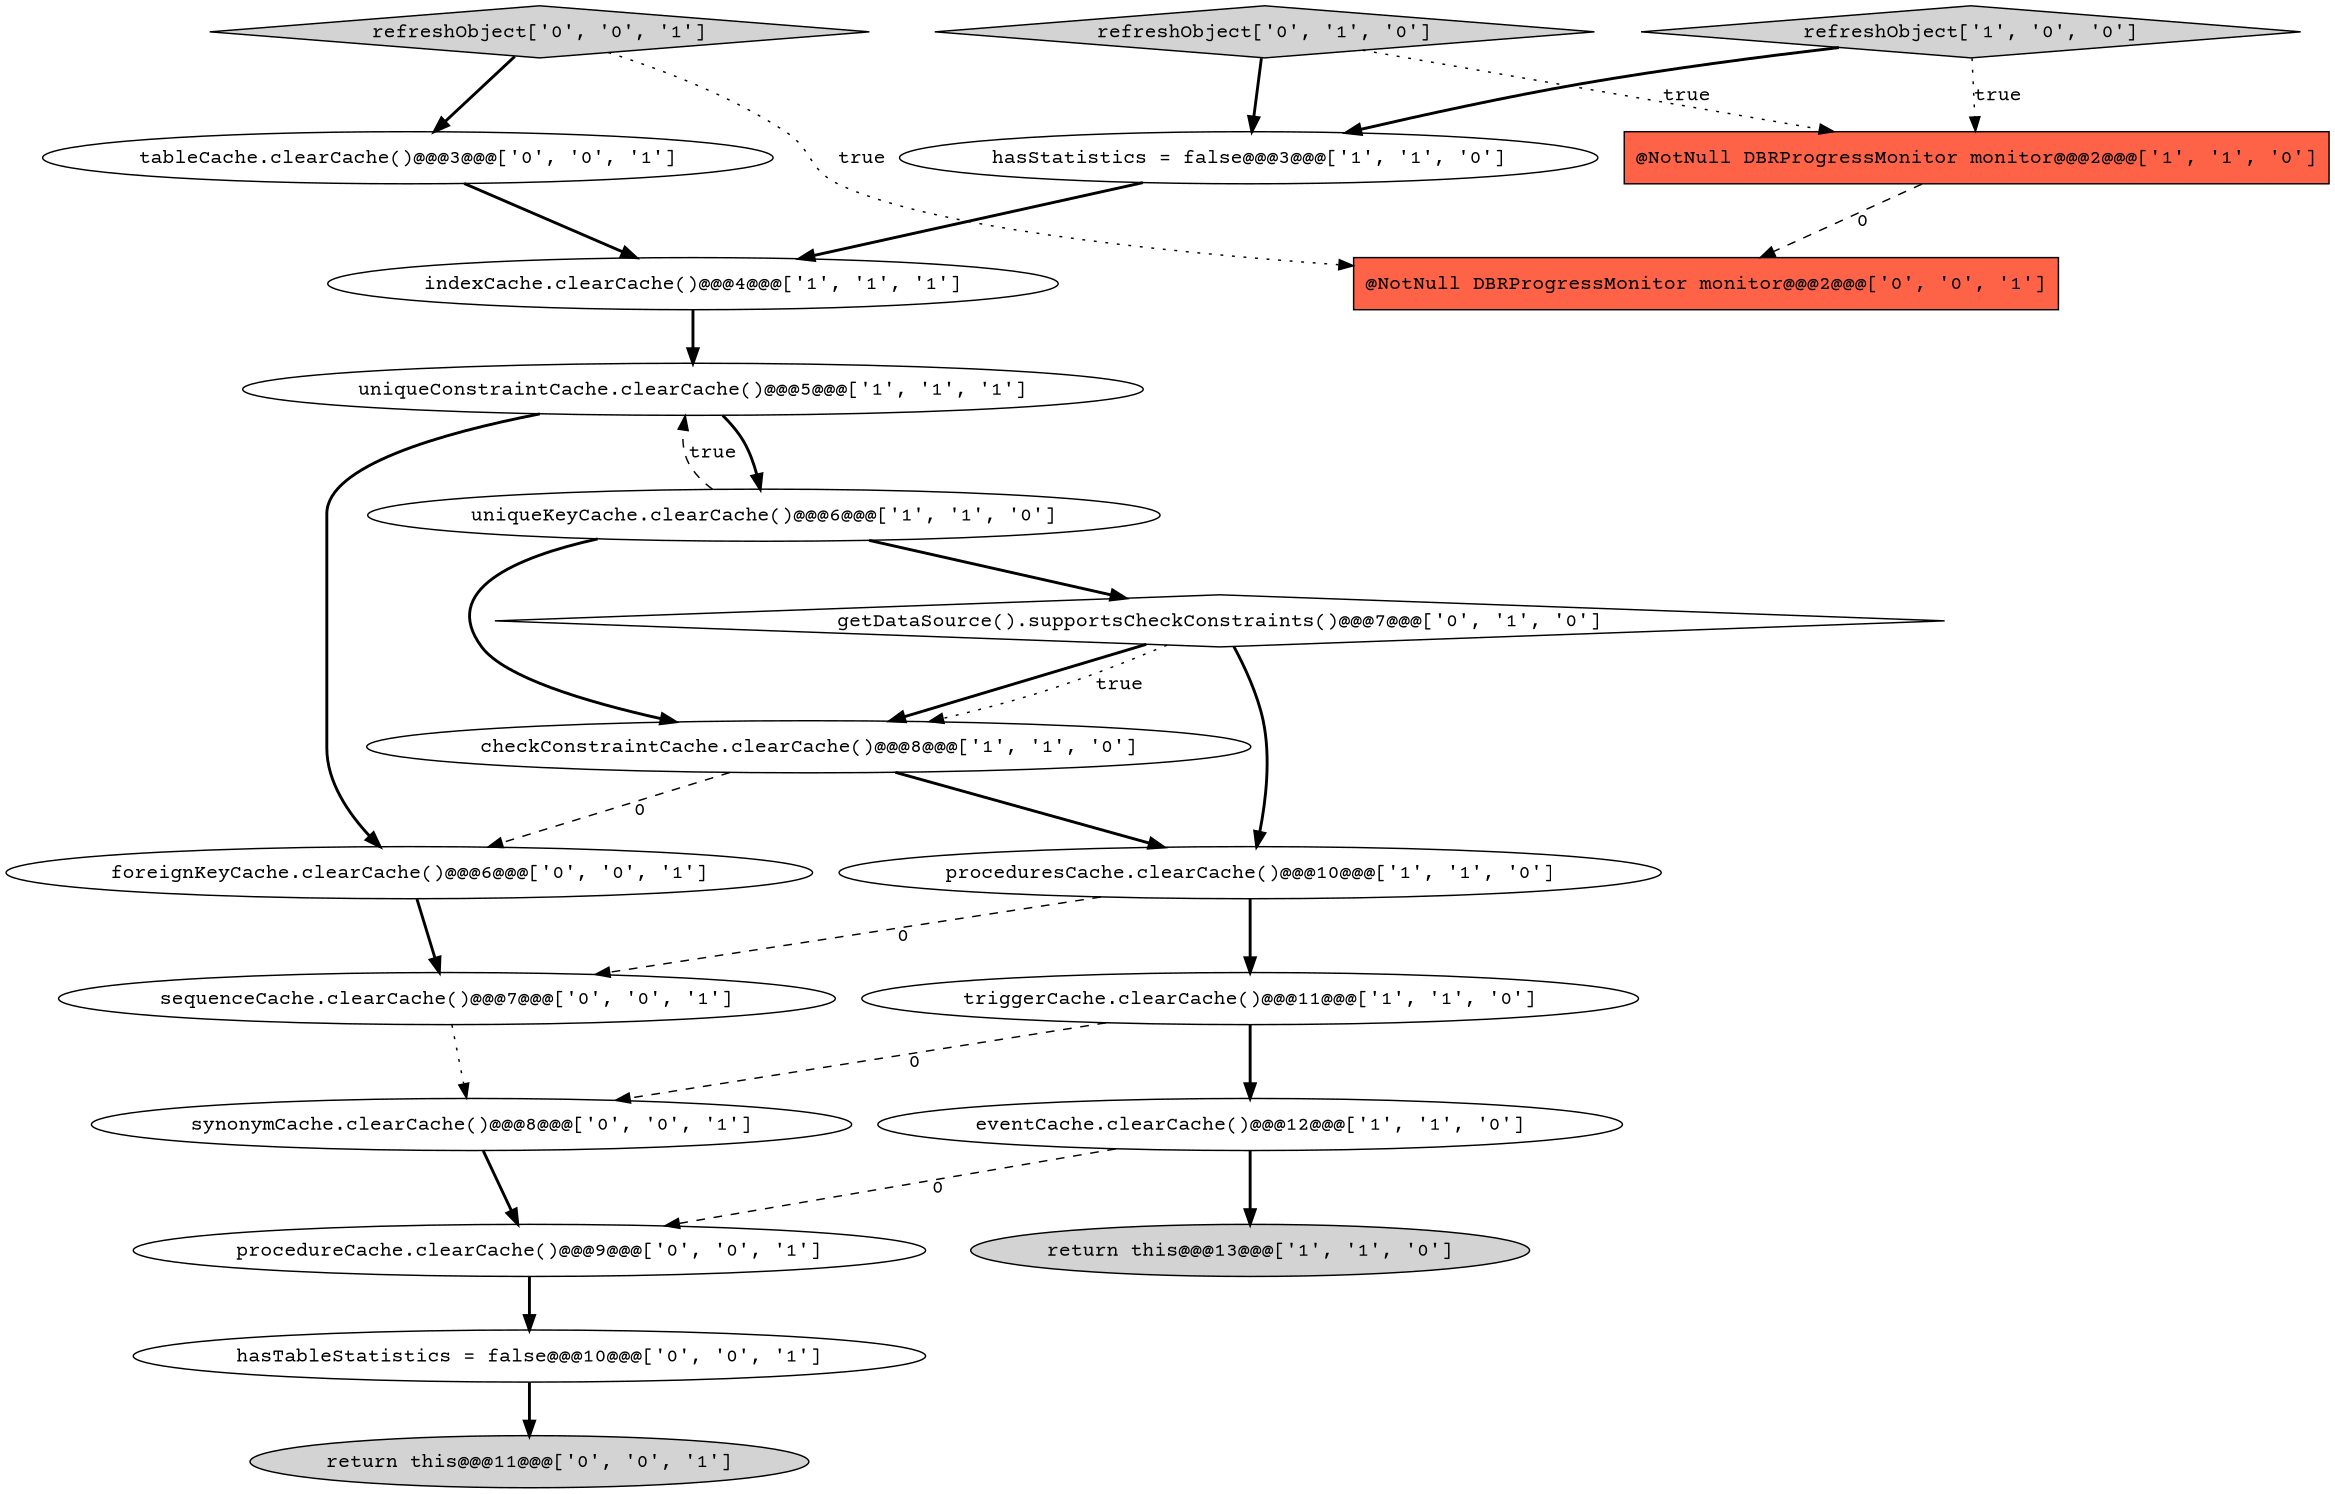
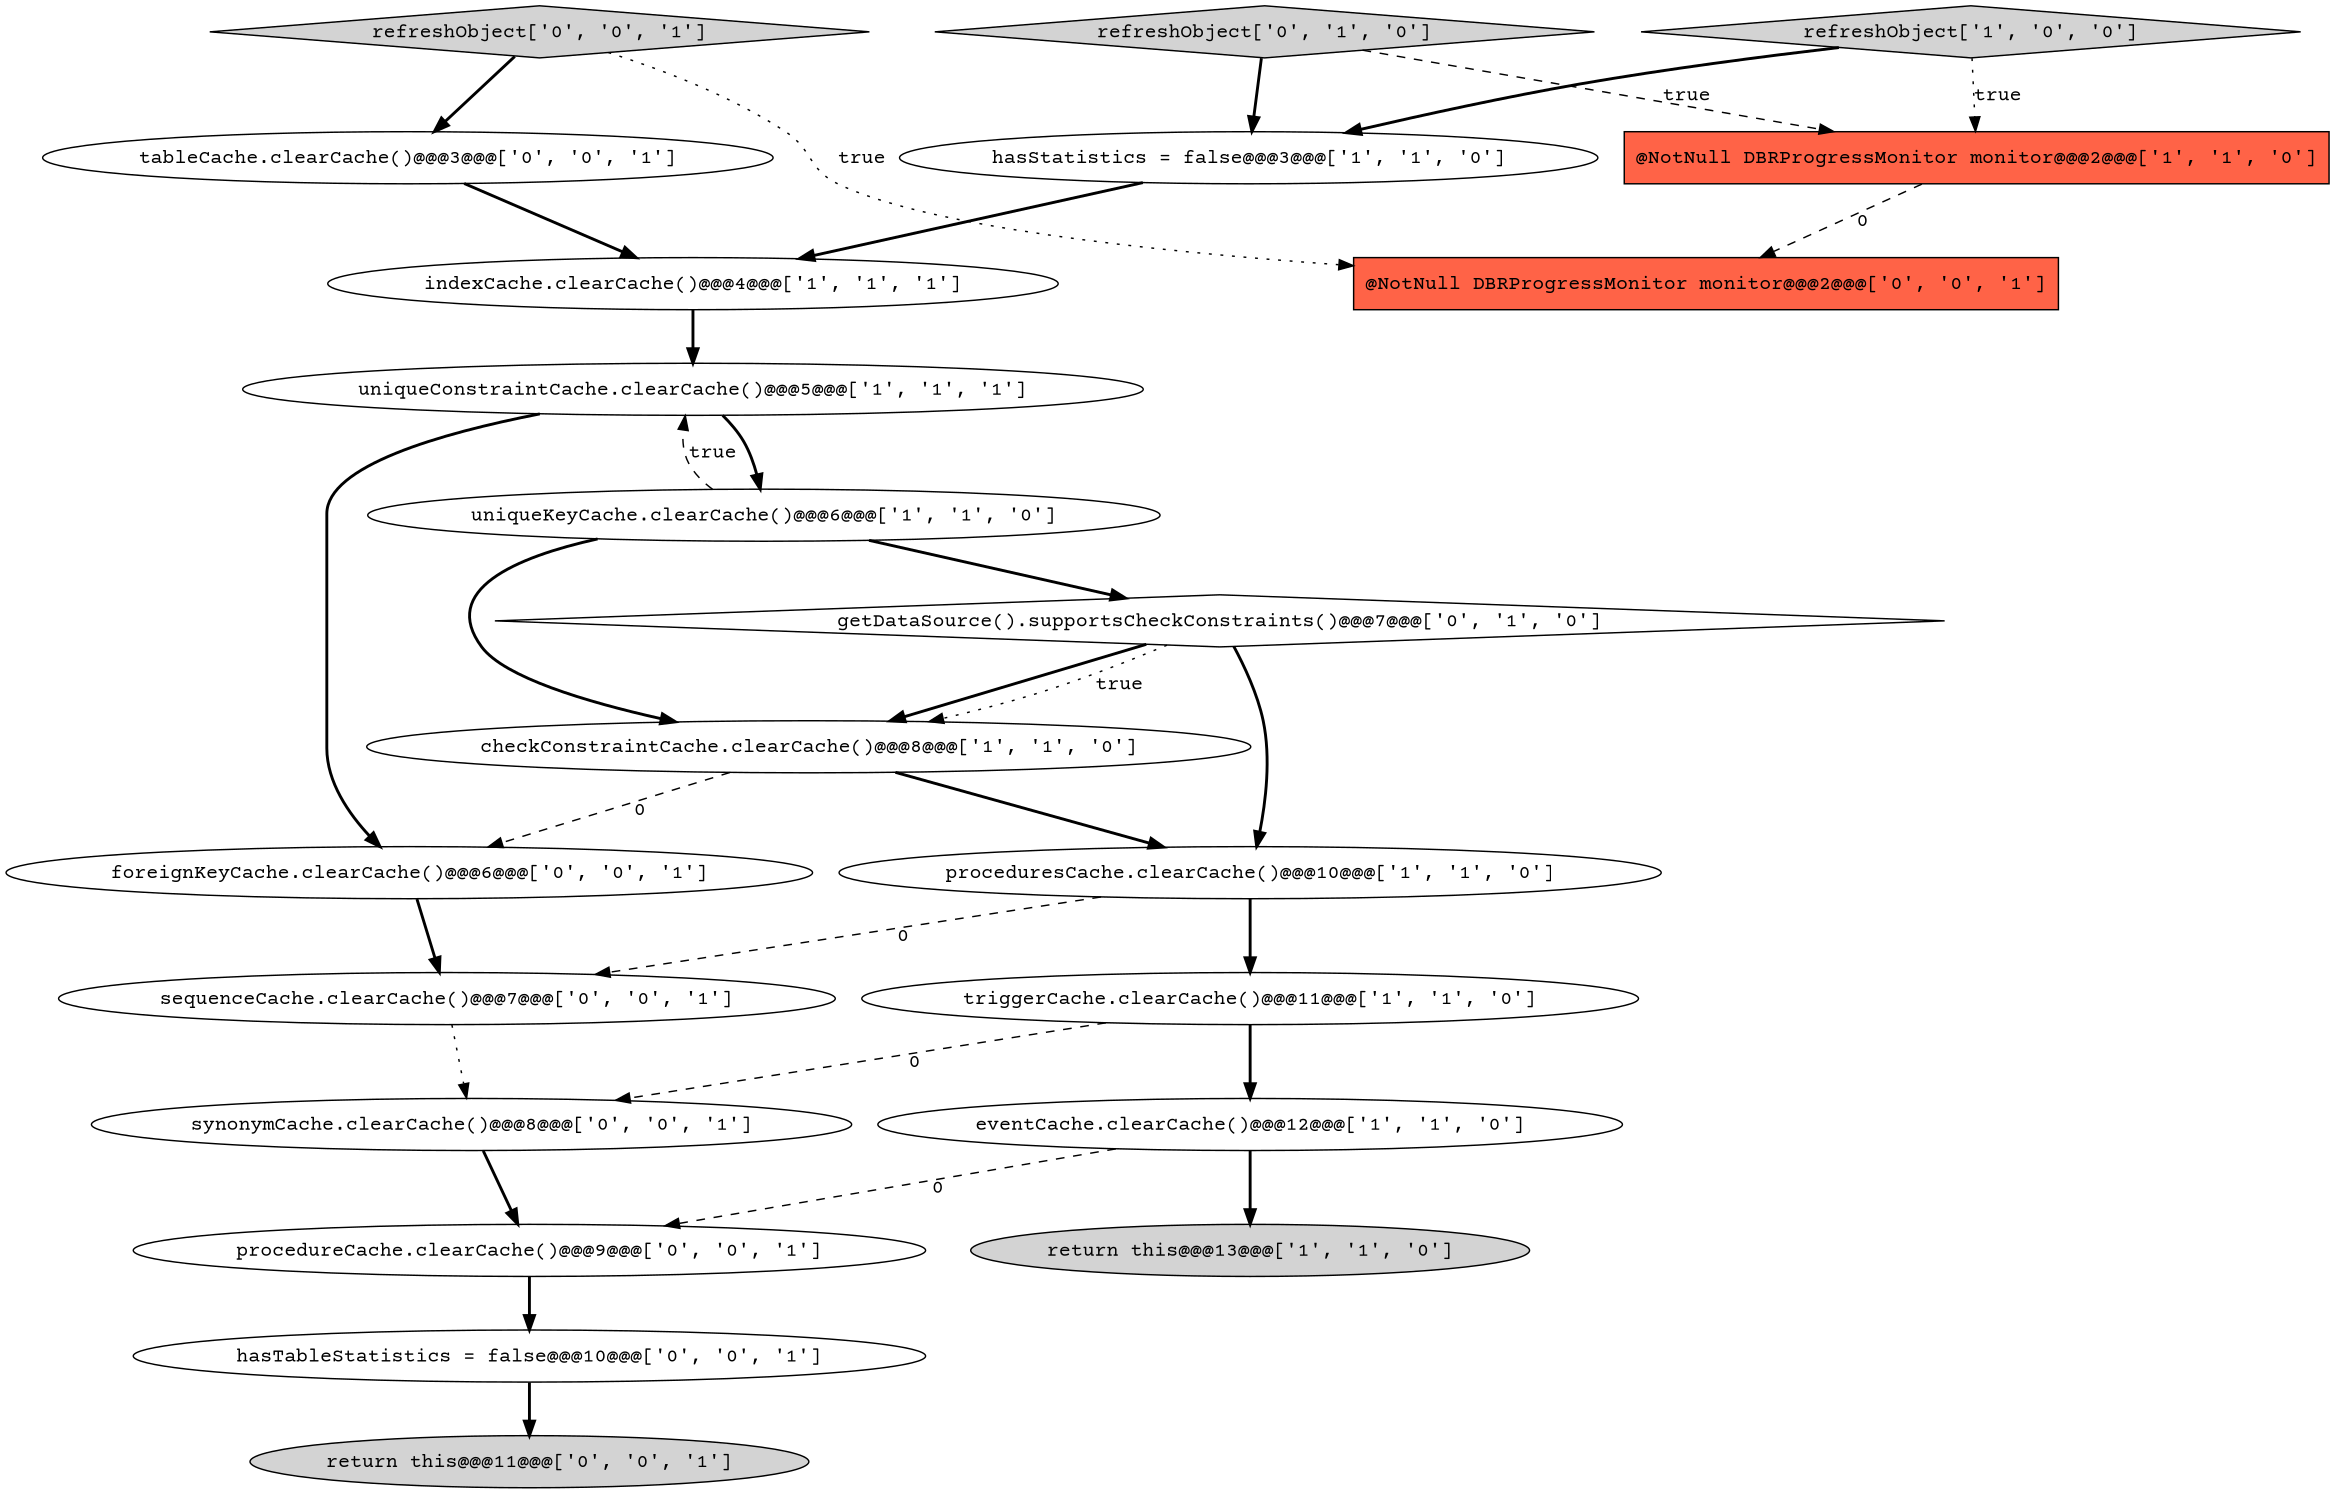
edge "refreshObject['0', '1', '0']" -> "@NotNull DBRProgressMonitor monitor@@@2@@@['1', '1', '0']": style dotted -> dashed
